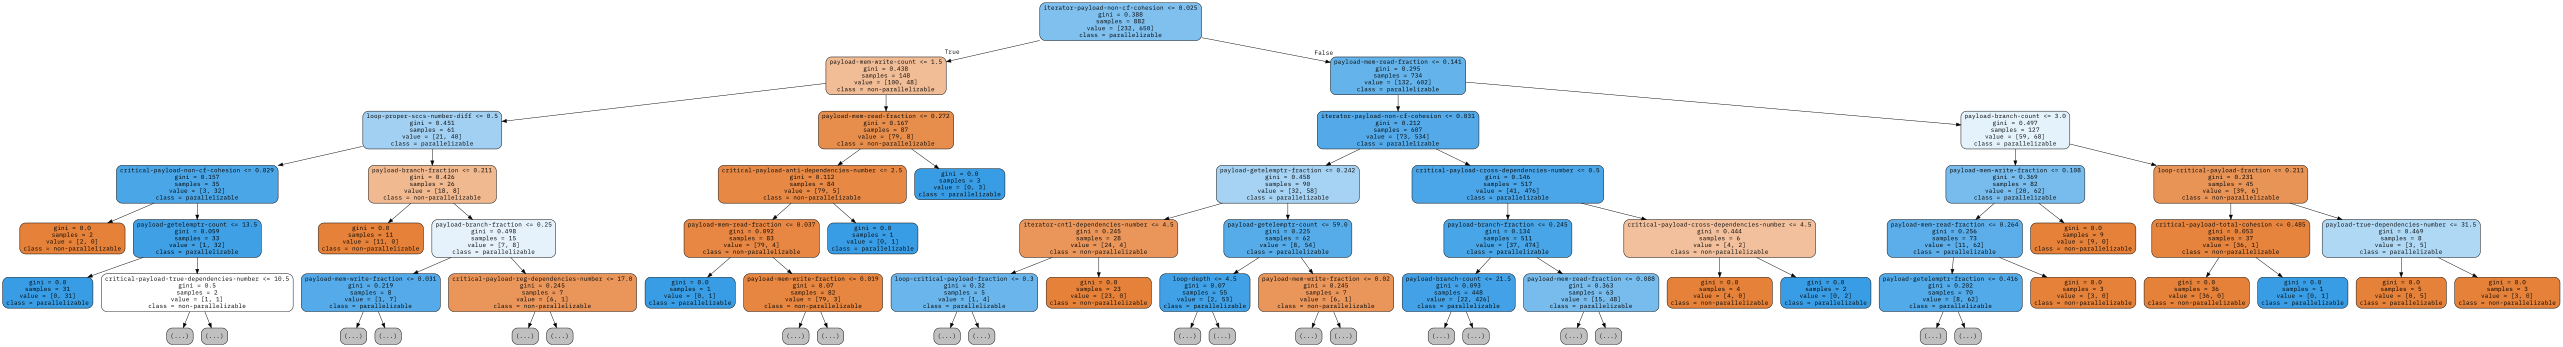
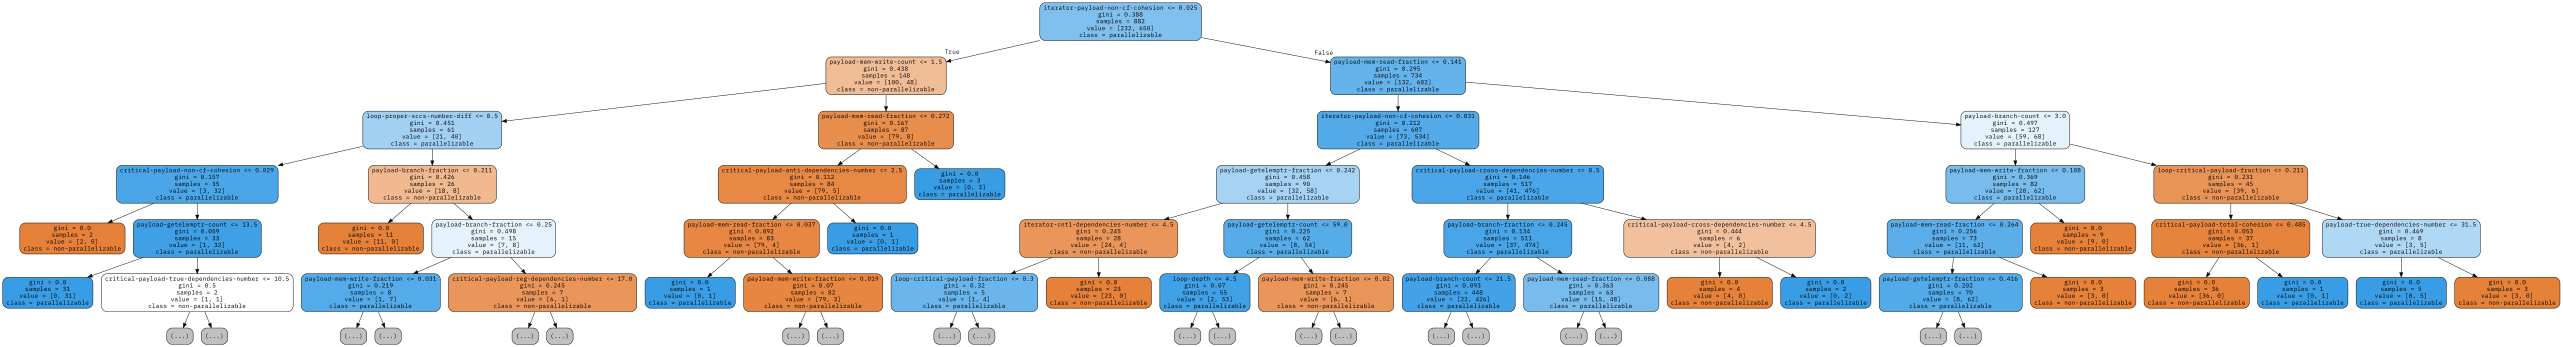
node "gini = 0.0 samples = 5 value = [0, 5] class = parallelizable": fillcolor #e58139ff -> #399de5ff
